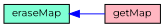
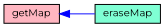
edge "getMap" -> "eraseMap": reversed
